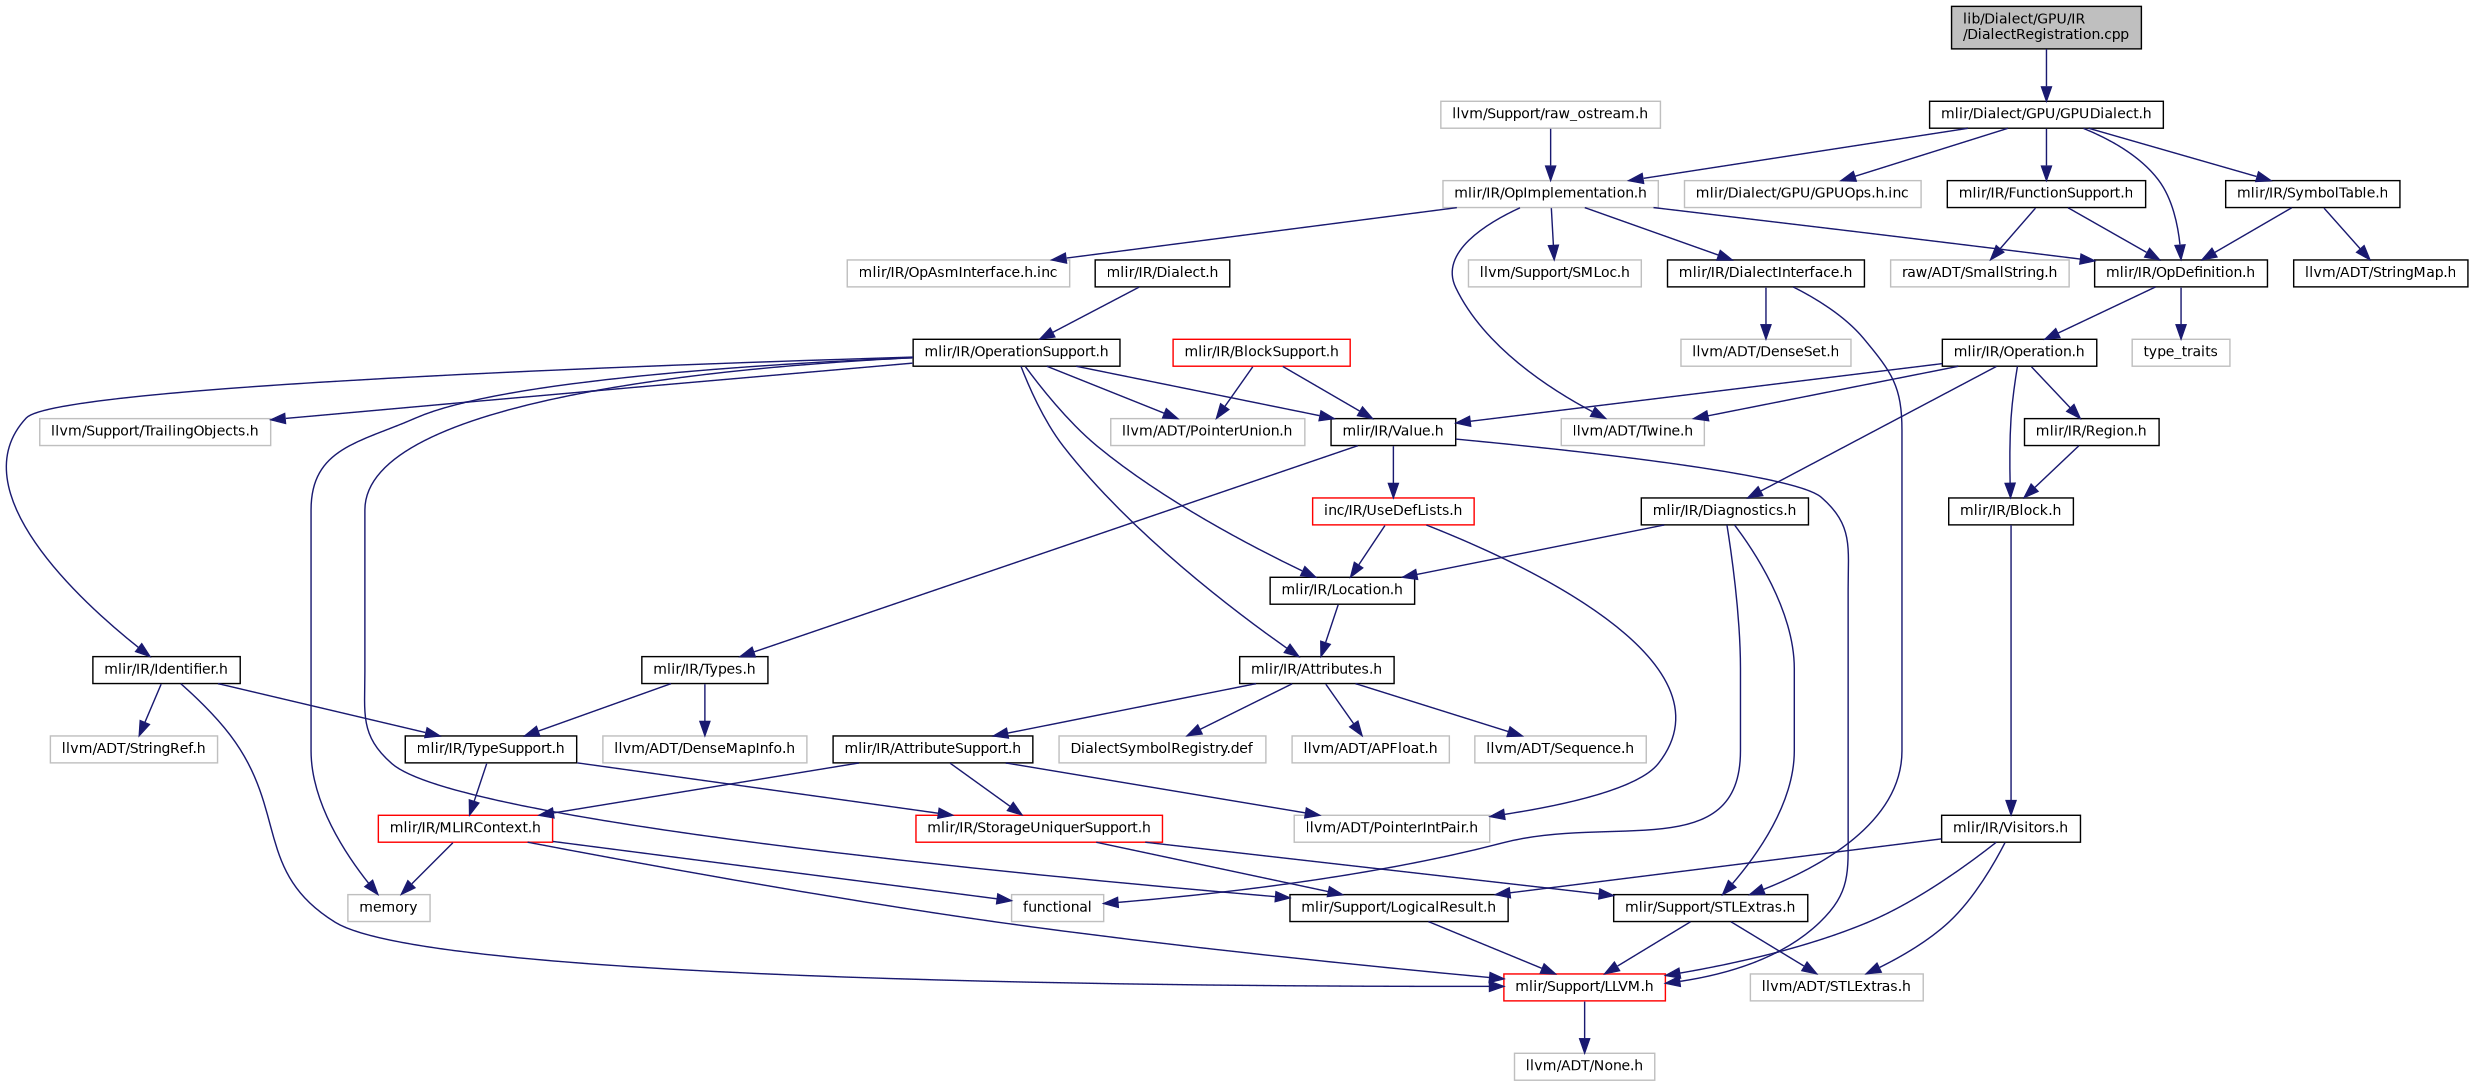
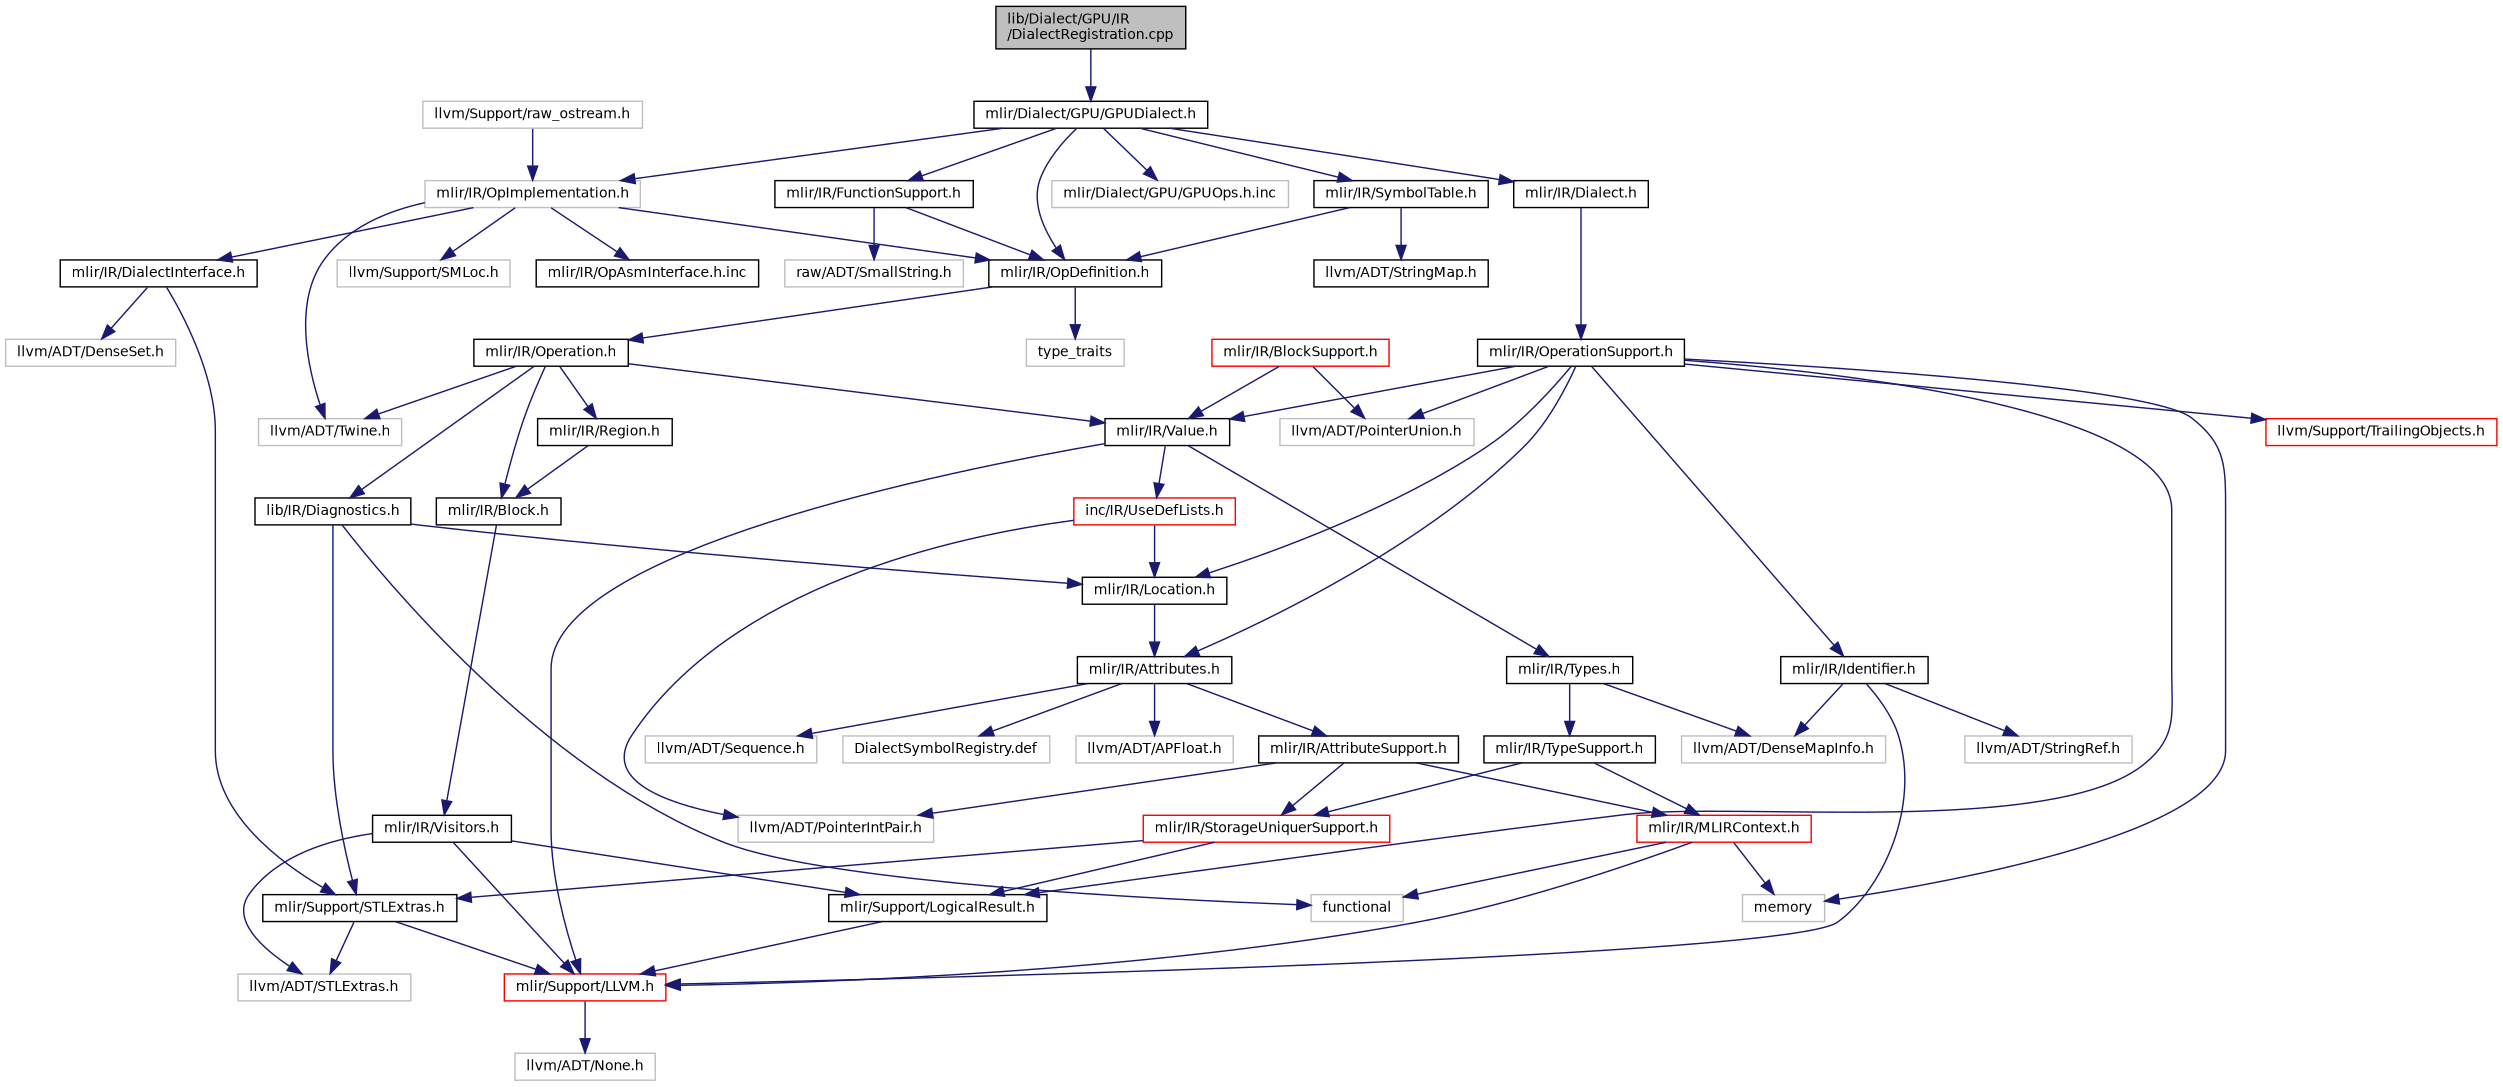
edge "mlir/Dialect/GPU/GPUDialect.h" -> "mlir/IR/Dialect.h": added
node "mlir/IR/OpAsmInterface.h.inc": color grey75 -> black
node "llvm/Support/TrailingObjects.h": color grey75 -> red
node "mlir/IR/Diagnostics.h": label "mlir/IR/Diagnostics.h" -> "lib/IR/Diagnostics.h"
edge "mlir/IR/Identifier.h" -> "mlir/IR/TypeSupport.h": now "mlir/IR/Identifier.h" -> "llvm/ADT/DenseMapInfo.h"
